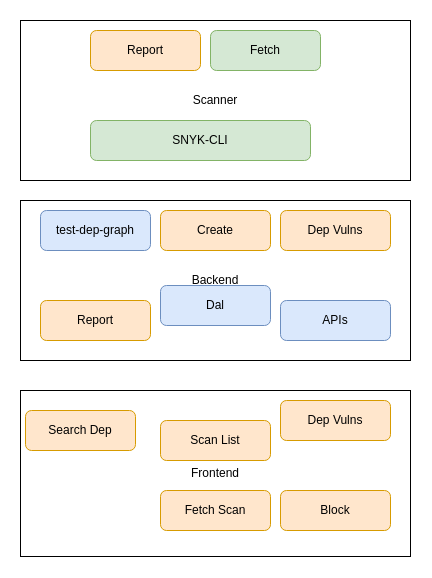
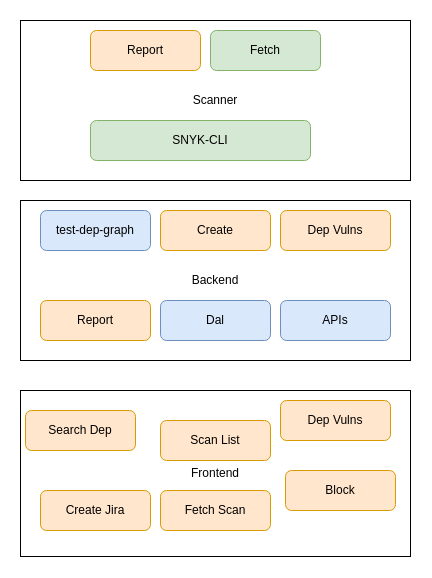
node "Dal": moved (216, 306) -> (216, 321)
node "Create Jira": added
node "Block": moved (336, 511) -> (341, 491)
